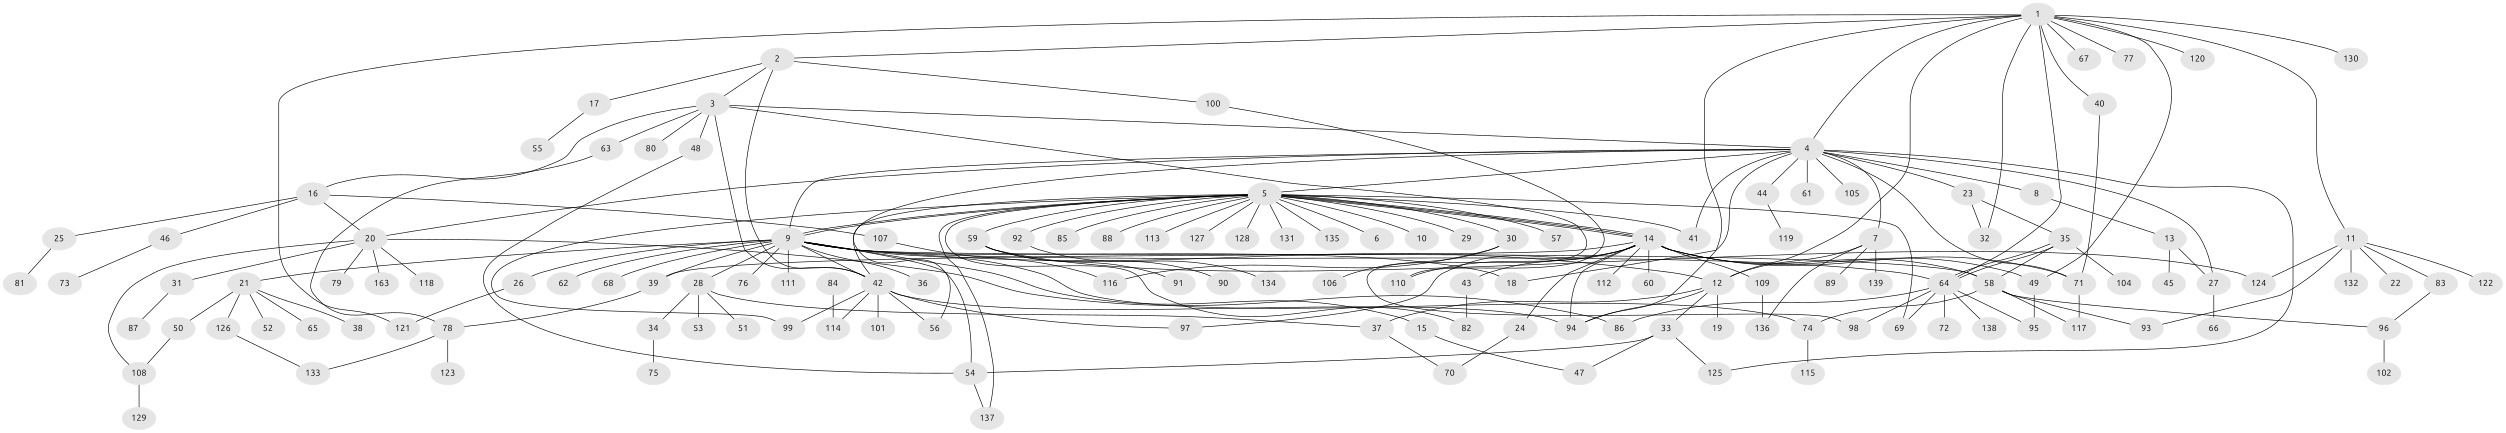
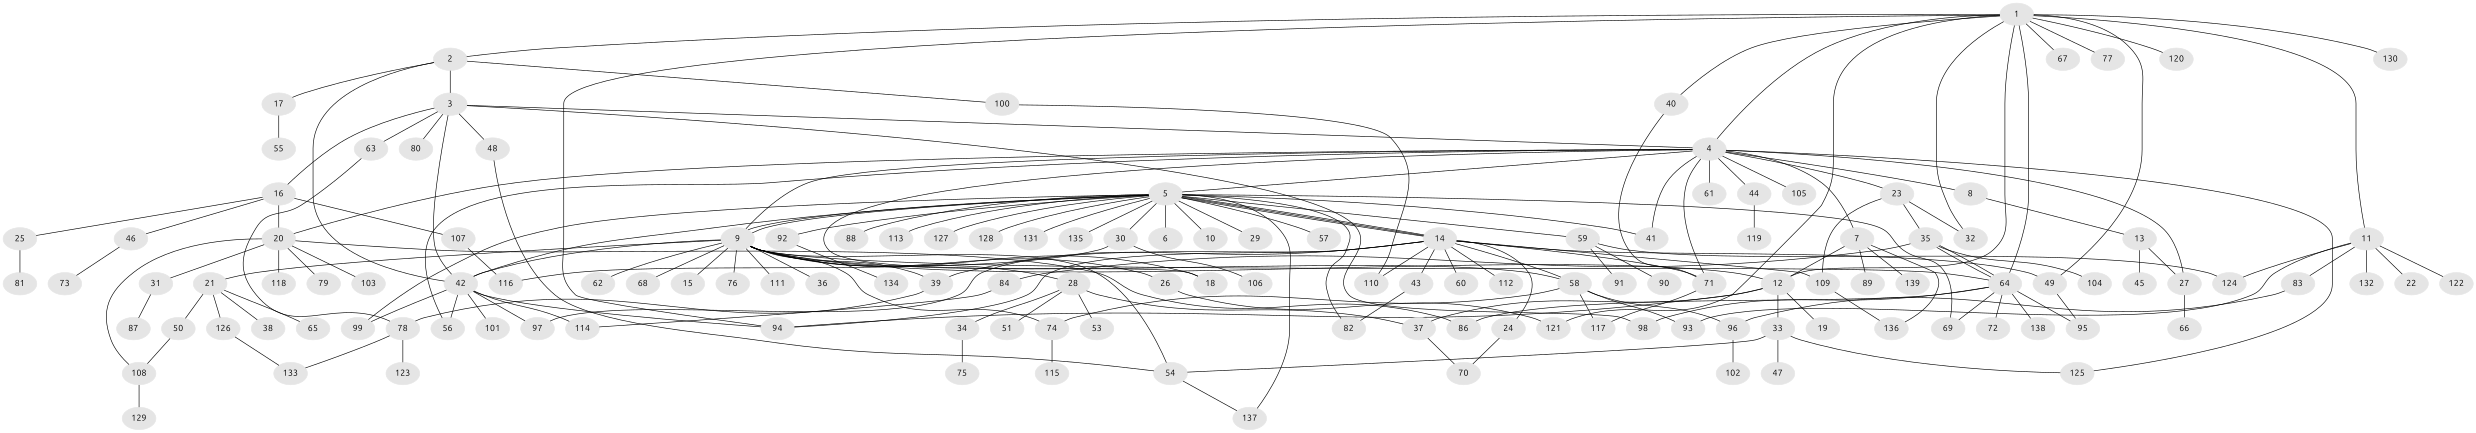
edge "23" -- "109": added
node "85": removed
edge "35" -- "58": now "35" -- "84"
node "163": label "163" -> "103"
node "52": removed
edge "15" -- "47": removed
